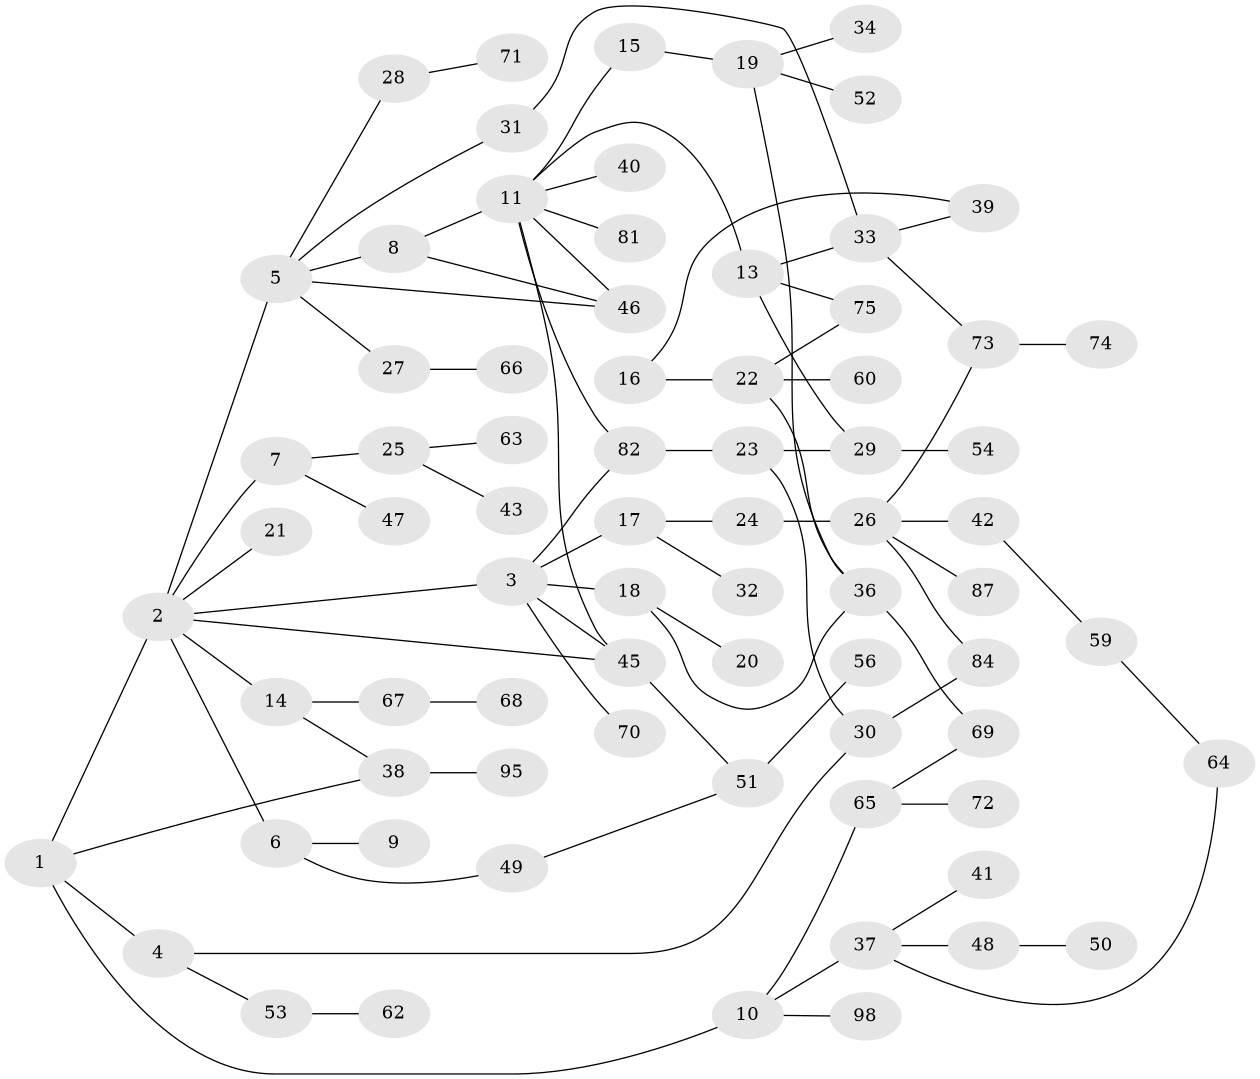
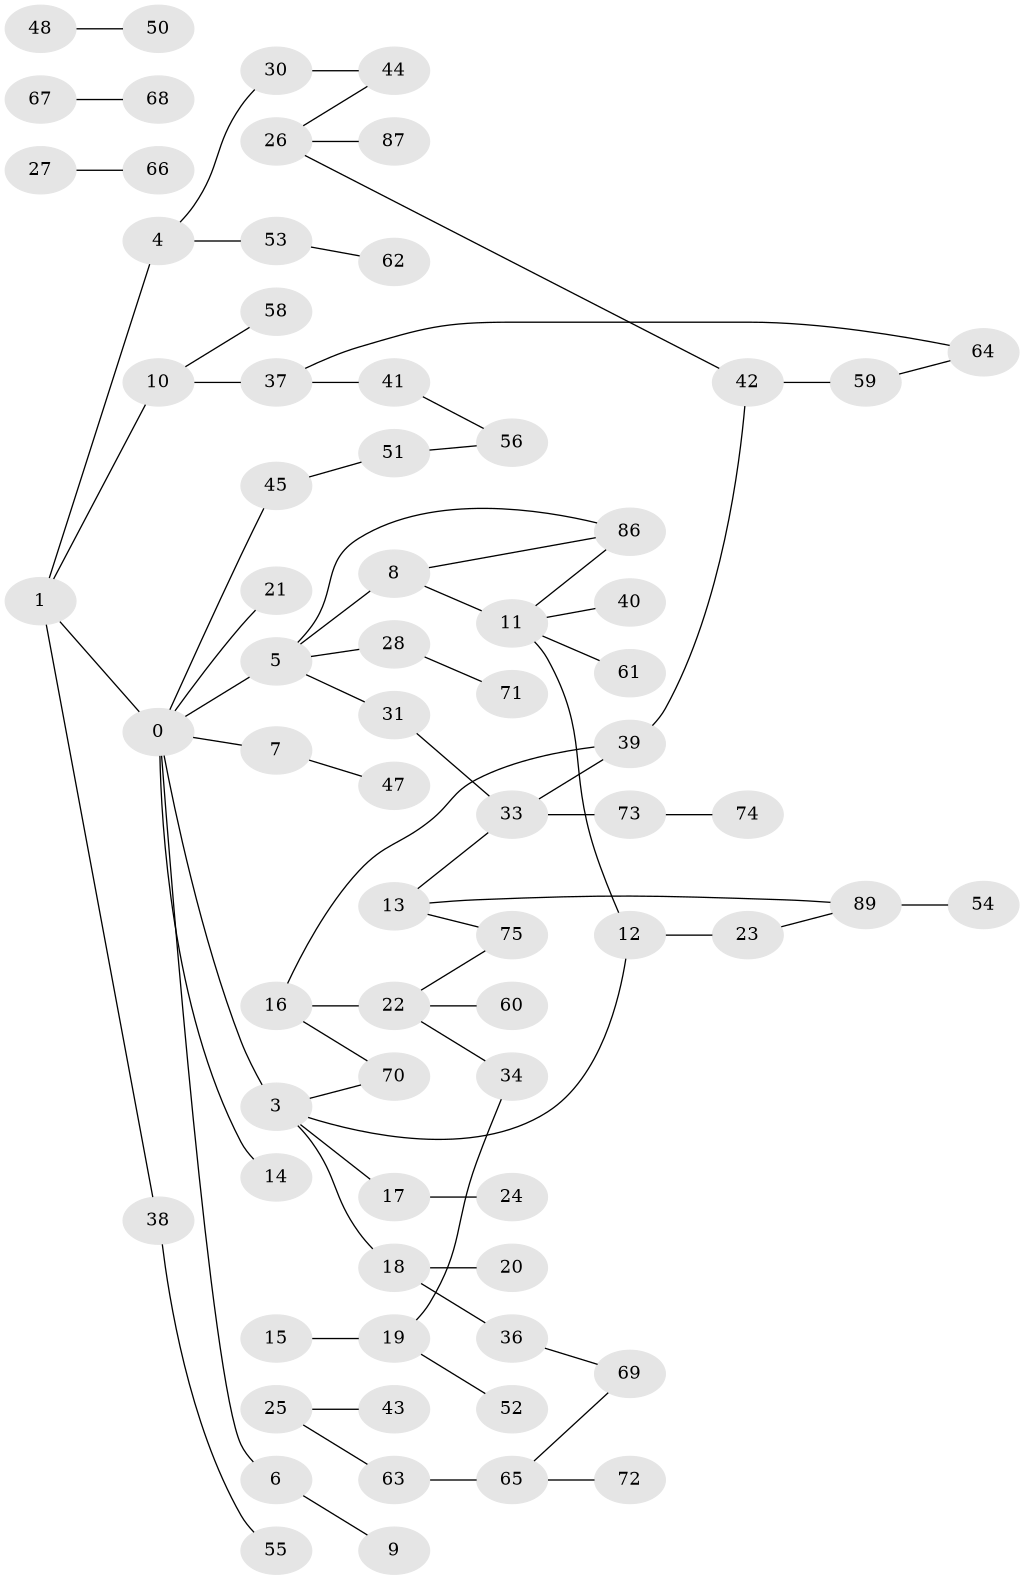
edge "15" -- "11": removed
edge "11" -- "13": removed
node "81": label "81" -> "61"
node "46": label "46" -> "86"
edge "5" -- "27": removed
edge "19" -- "36": removed
edge "41" -- "56": added
edge "11" -- "45": removed
edge "73" -- "26": removed
node "82": label "82" -> "12"
node "29": label "29" -> "89"
edge "25" -- "7": removed
edge "22" -- "36": now "22" -- "34"
edge "24" -- "26": removed
edge "42" -- "39": added
node "32": removed
edge "23" -- "30": removed
node "2": label "2" -> "0"
edge "3" -- "45": removed
node "84": label "84" -> "44"
edge "14" -- "67": removed
edge "14" -- "38": removed
node "95": label "95" -> "55"
node "49": removed
edge "65" -- "10": now "65" -- "63"
edge "37" -- "48": removed
node "98": label "98" -> "58"
edge "16" -- "70": added
